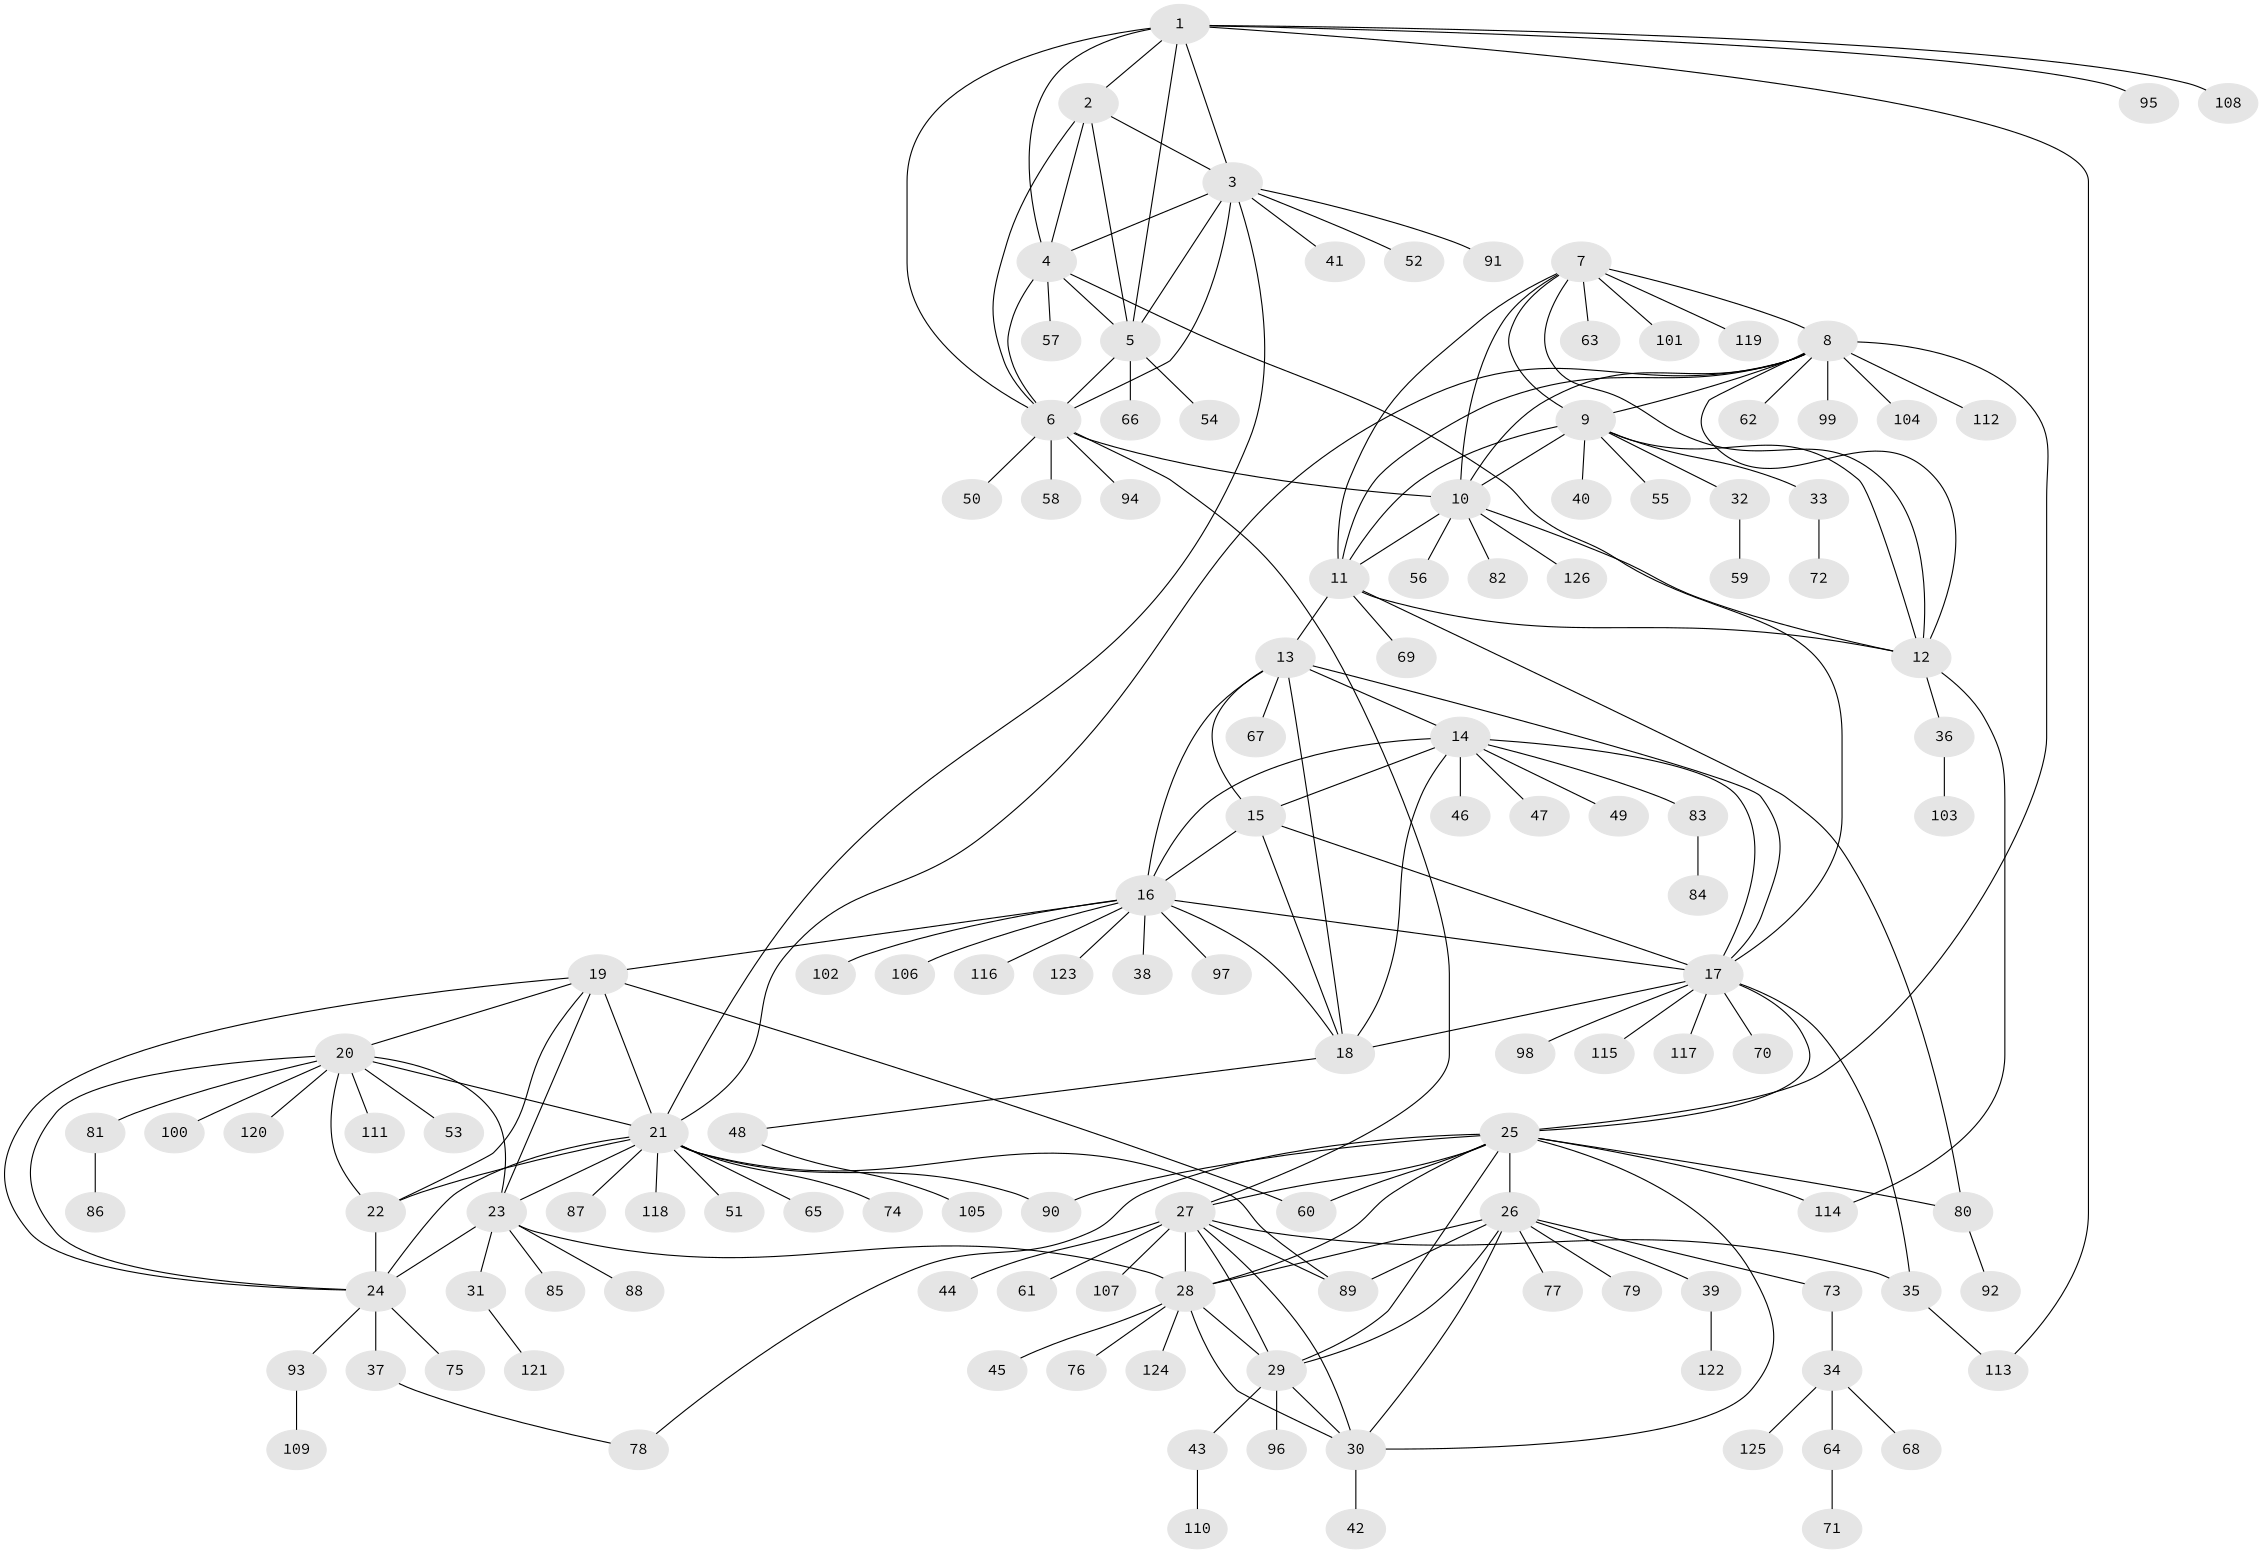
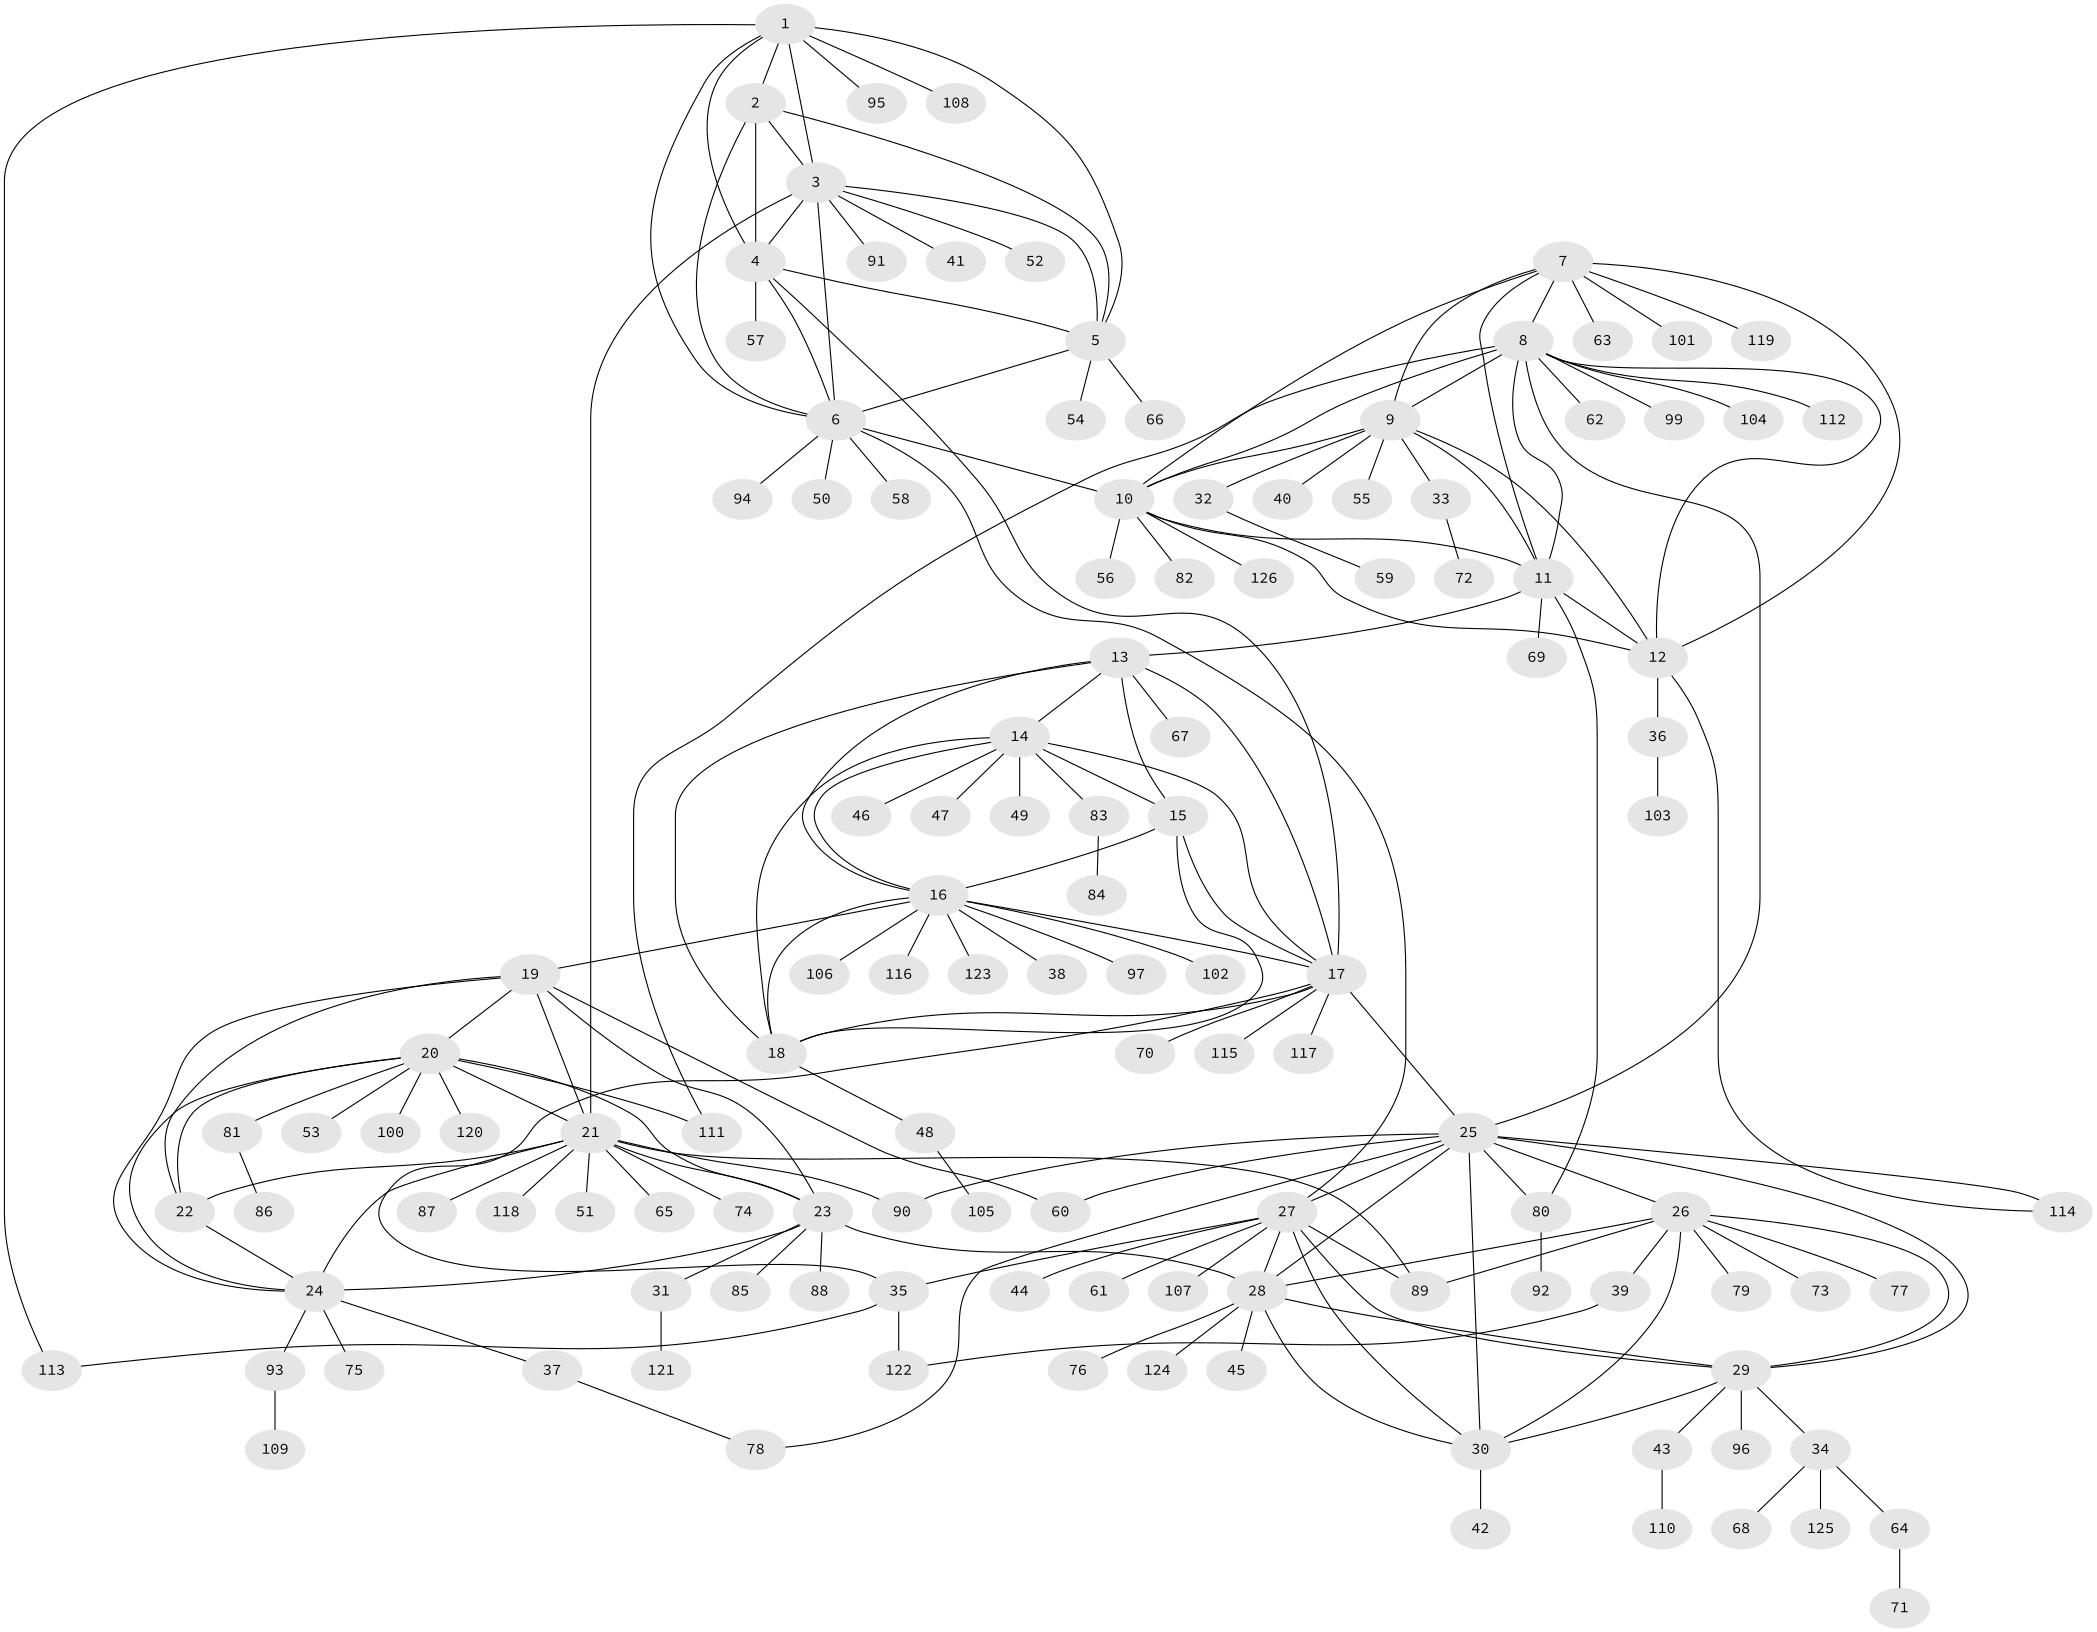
edge "8" -- "21": now "8" -- "111"
node "98": removed
edge "35" -- "122": added
edge "73" -- "34": now "29" -- "34"
